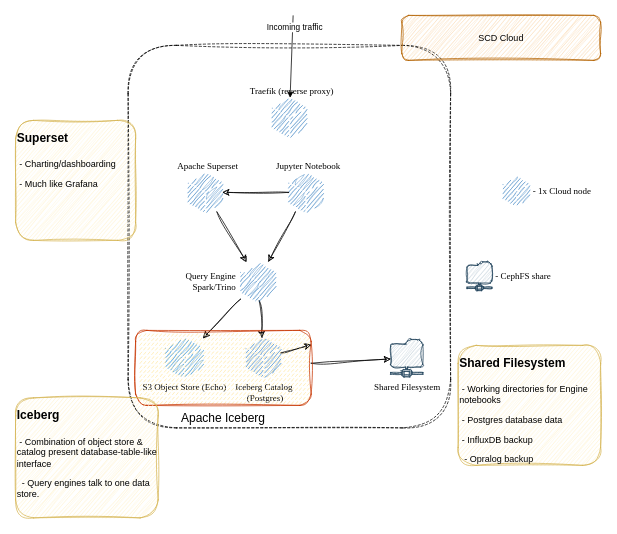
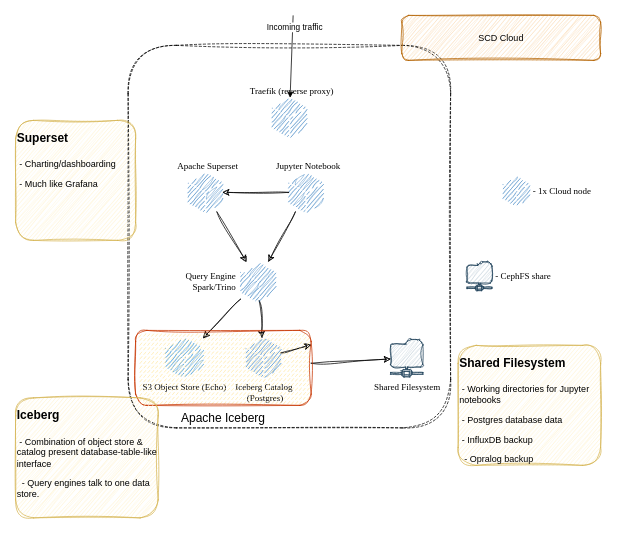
node "Shared Filesystem - Working directories for Engine notebooks - Postgres database data - InfluxDB backup - Opralog backup": label "Shared Filesystem - Working directories for Engine notebooks - Postgres database data - InfluxDB backup - Opralog backup" -> "Shared Filesystem - Working directories for Jupyter notebooks - Postgres database data - InfluxDB backup - Opralog backup"
